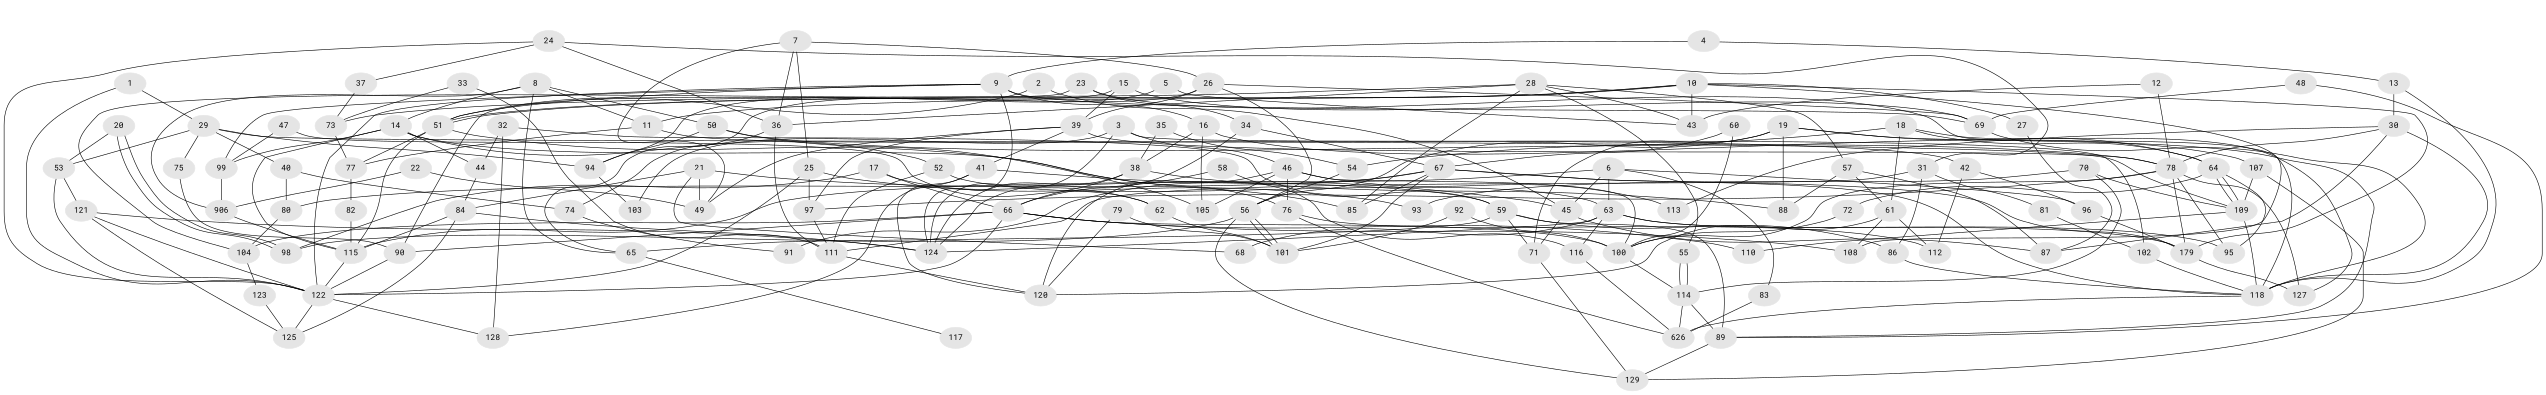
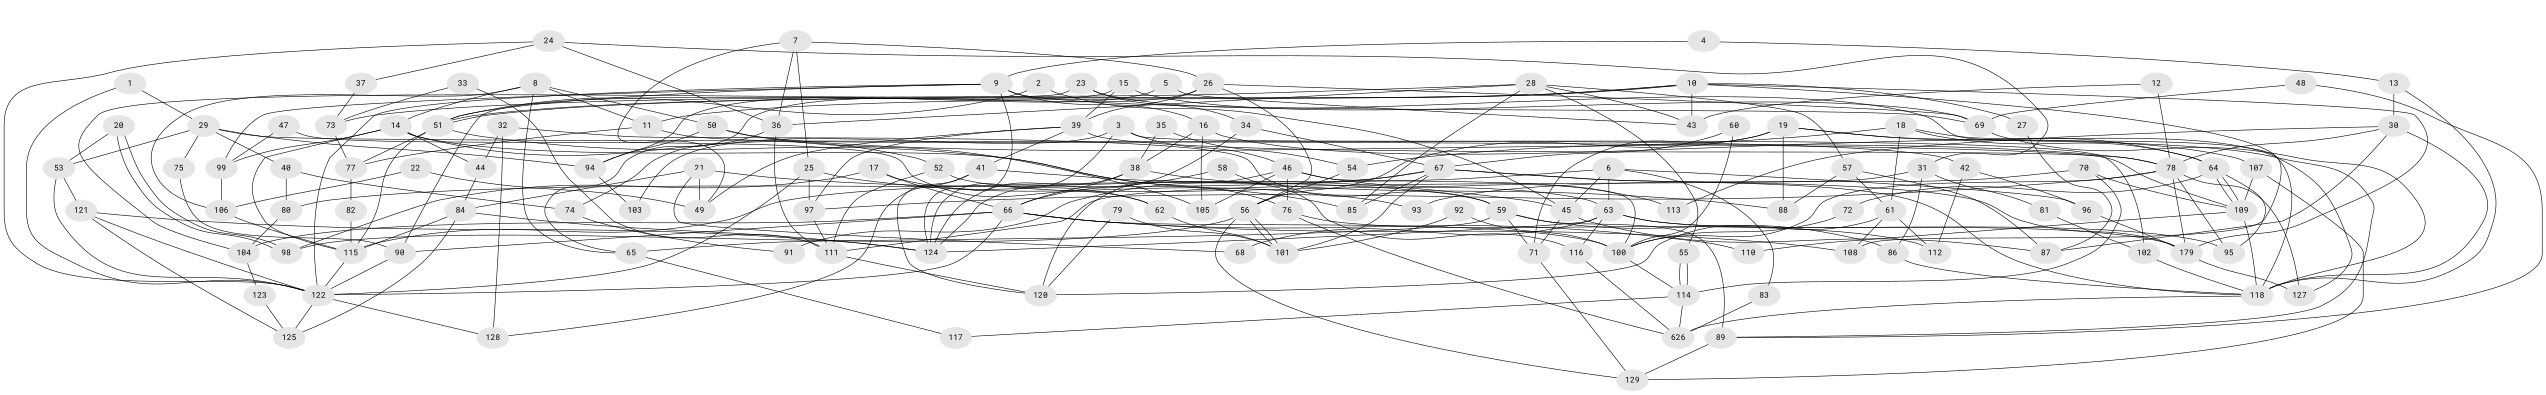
node "906": label "906" -> "106"
edge "114" -- "89": now "114" -- "117"
